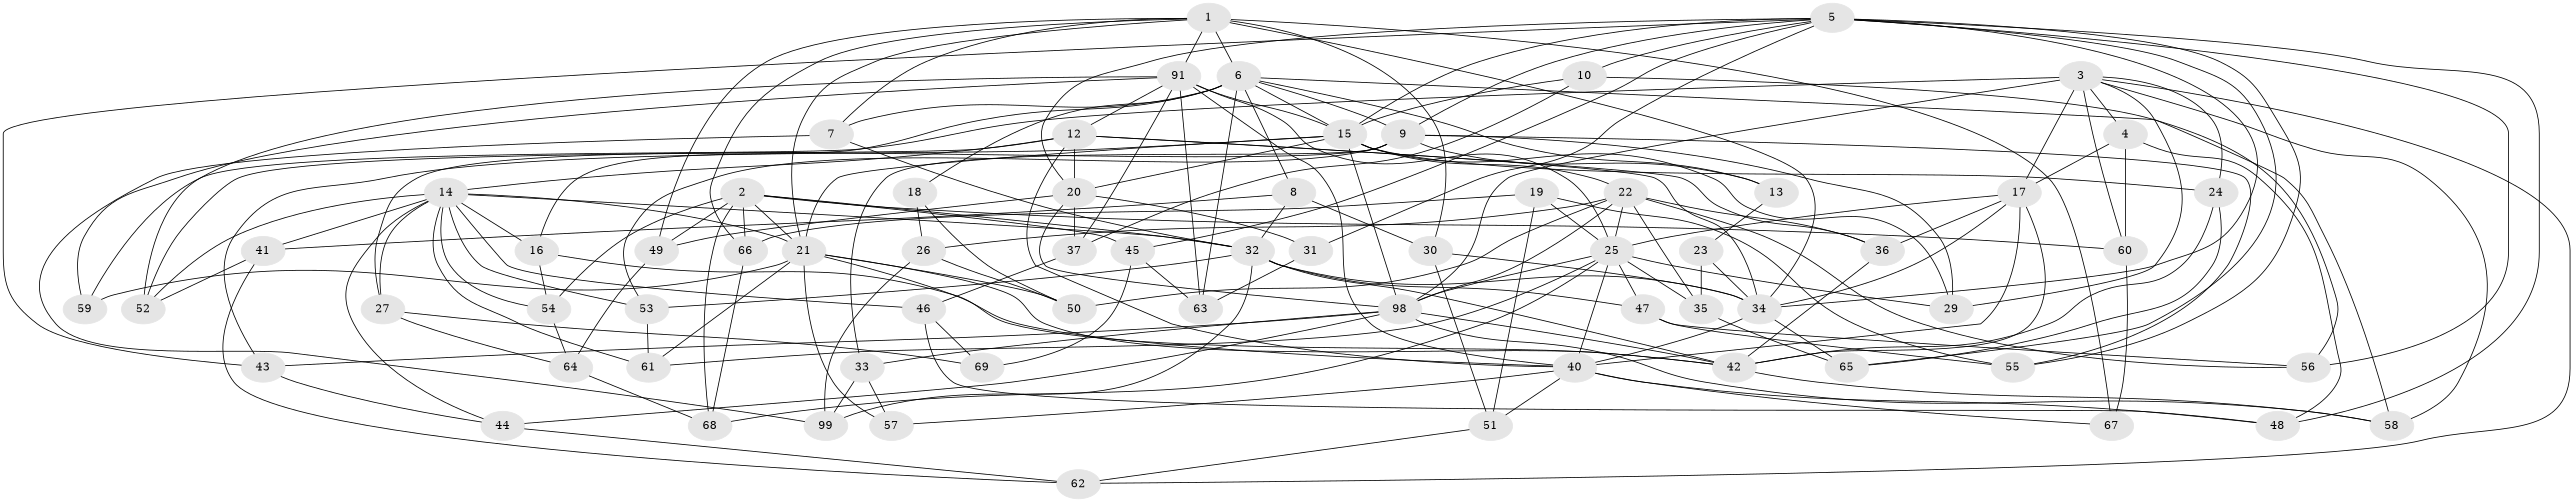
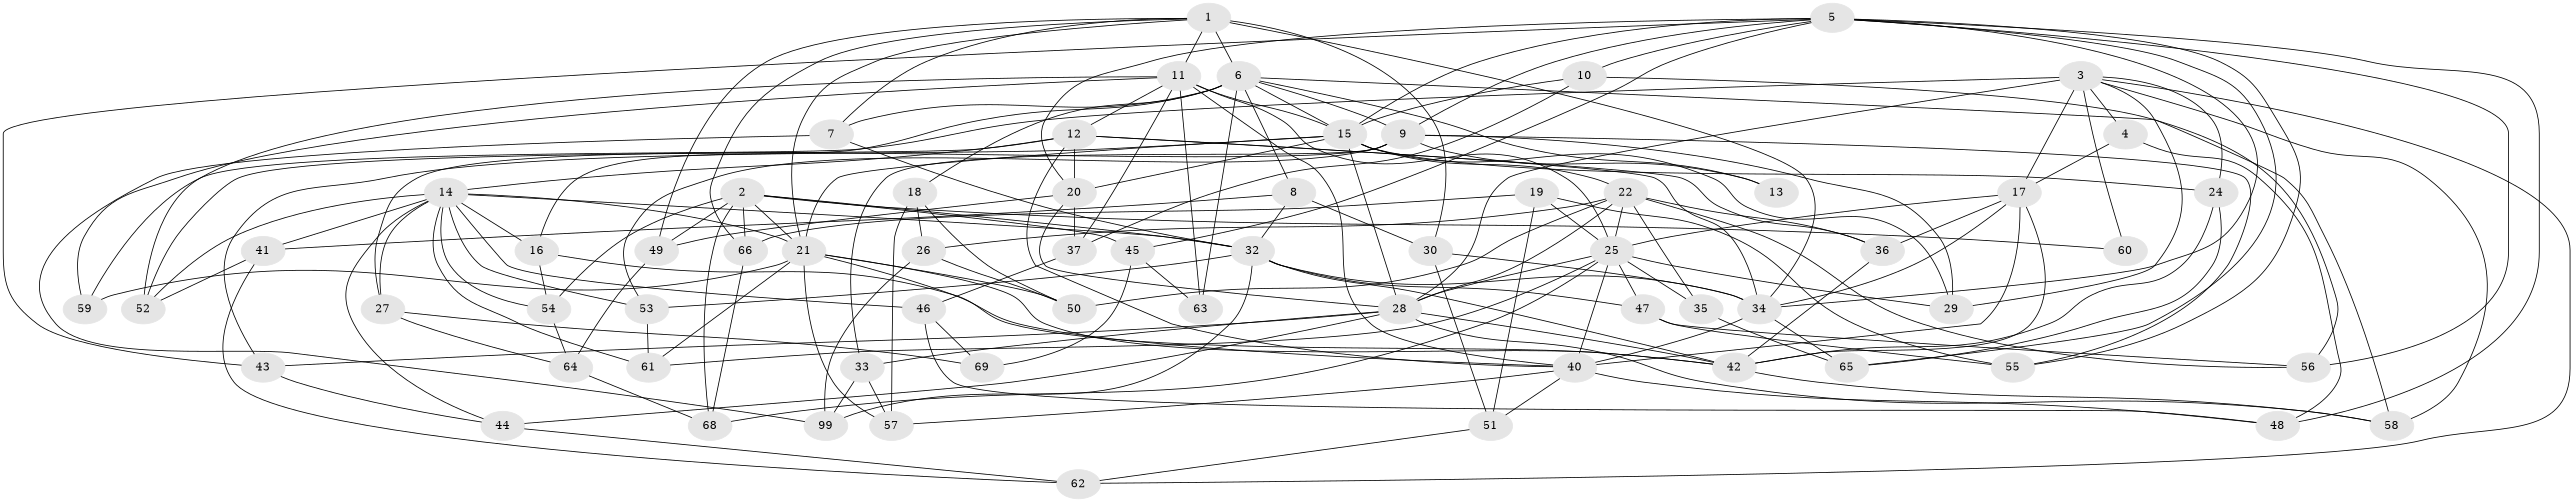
node "91": label "91" -> "11"
edge "4" -- "60": removed
node "31": removed
node "23": removed
node "98": label "98" -> "28"
edge "18" -- "57": added
node "67": removed
